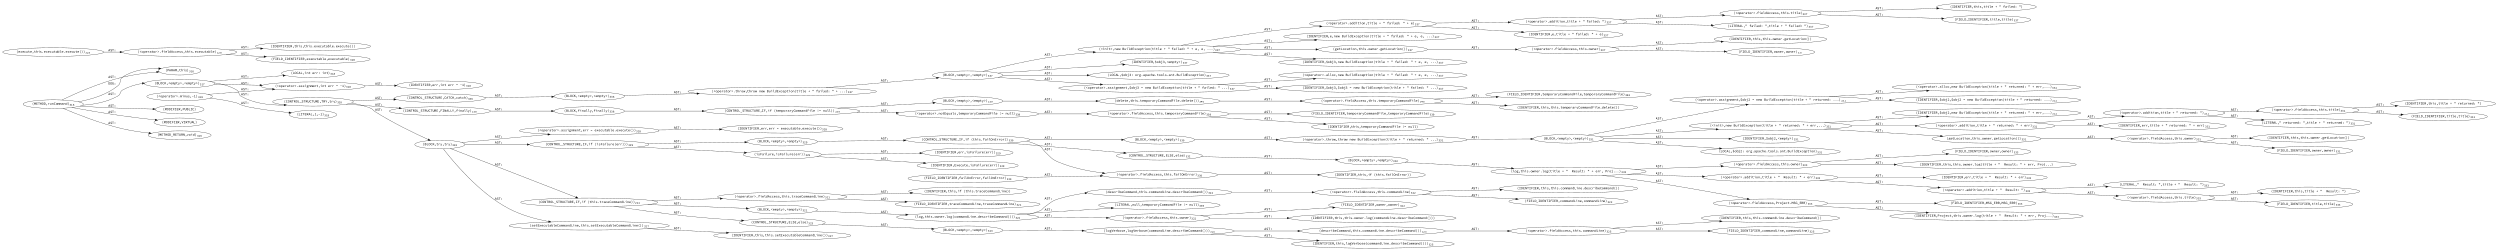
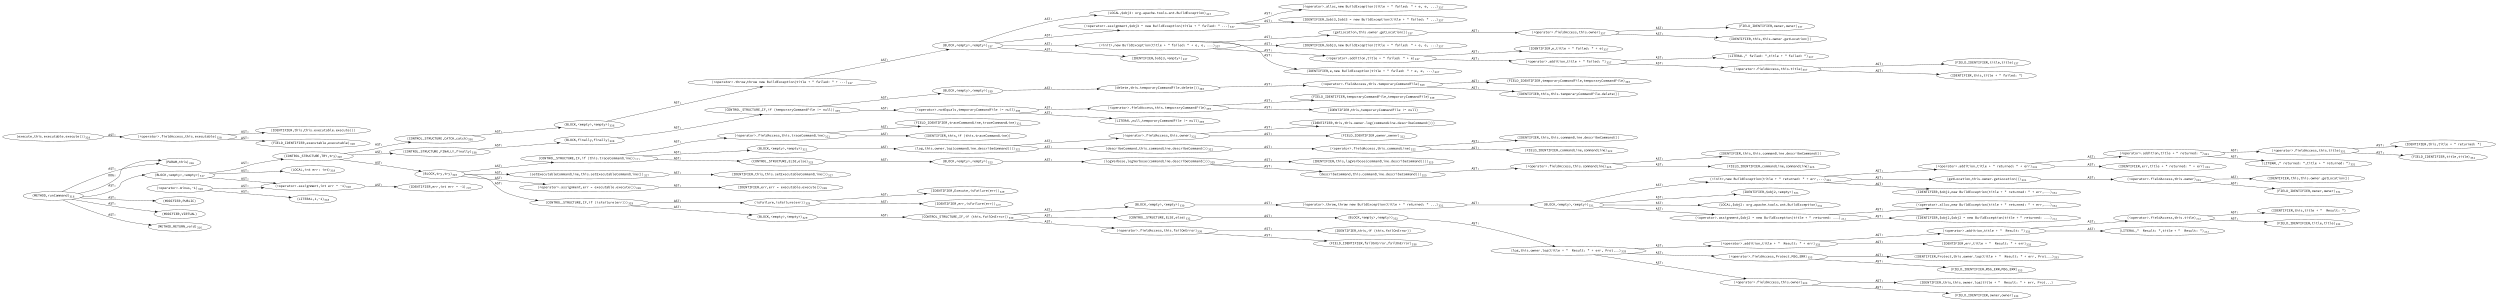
edge "(FIELD_IDENTIFIER,failOnError,failOnError)" -> "(<operator>.fieldAccess,this.failOnError)": reversed
edge "(log,this.owner.log(commandLine.describeCommand()))" -> "(LITERAL,null,temporaryCommandFile != null)": now "(<operator>.notEquals,temporaryCommandFile != null)" -> "(LITERAL,null,temporaryCommandFile != null)"
